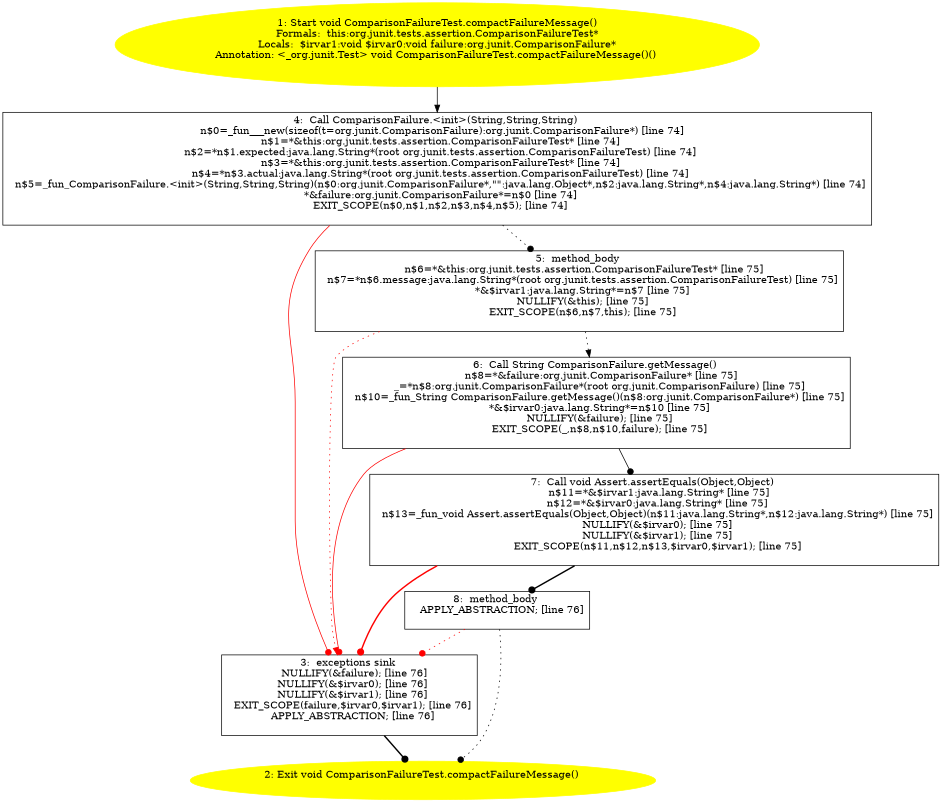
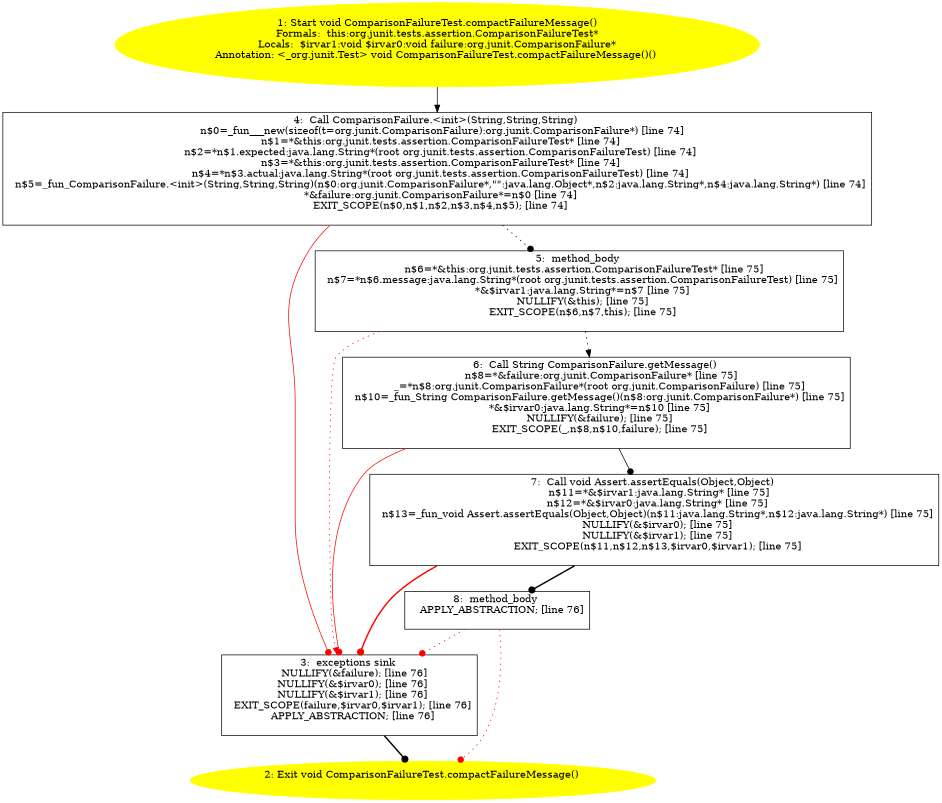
edge "8:  method_body APPLY_ABSTRACTION; [line 76]" -> "2: Exit void ComparisonFailureTest.compactFailureMessage()": color black -> red
